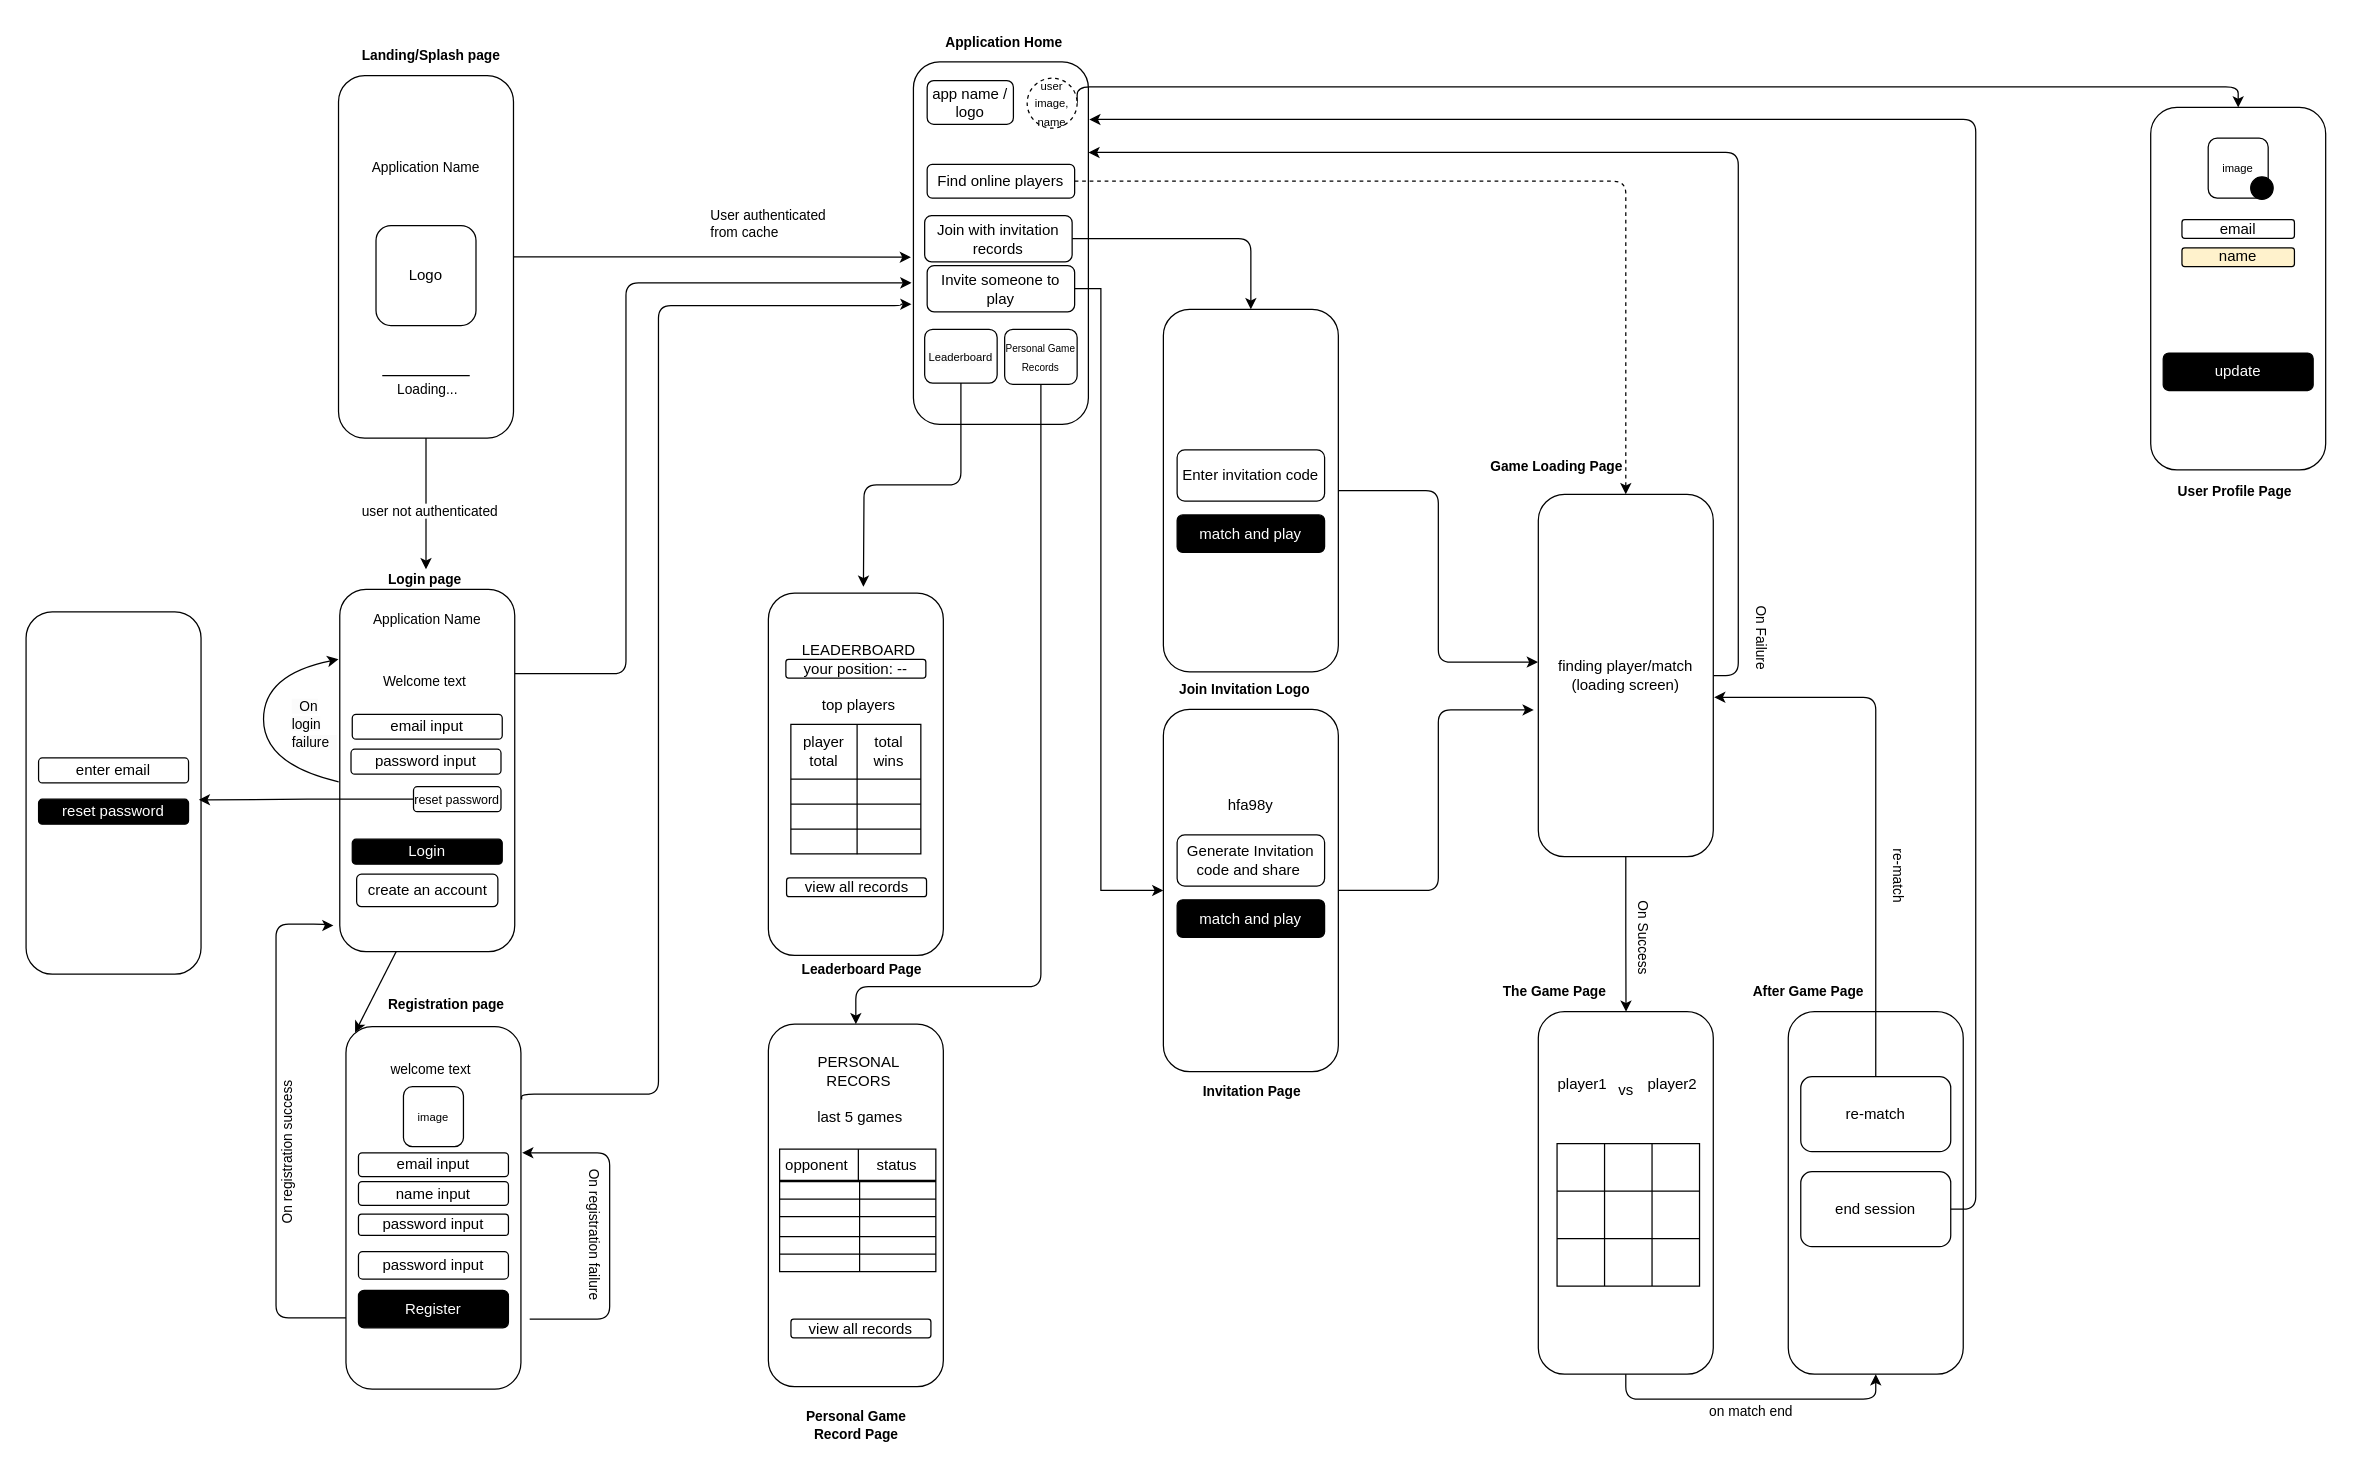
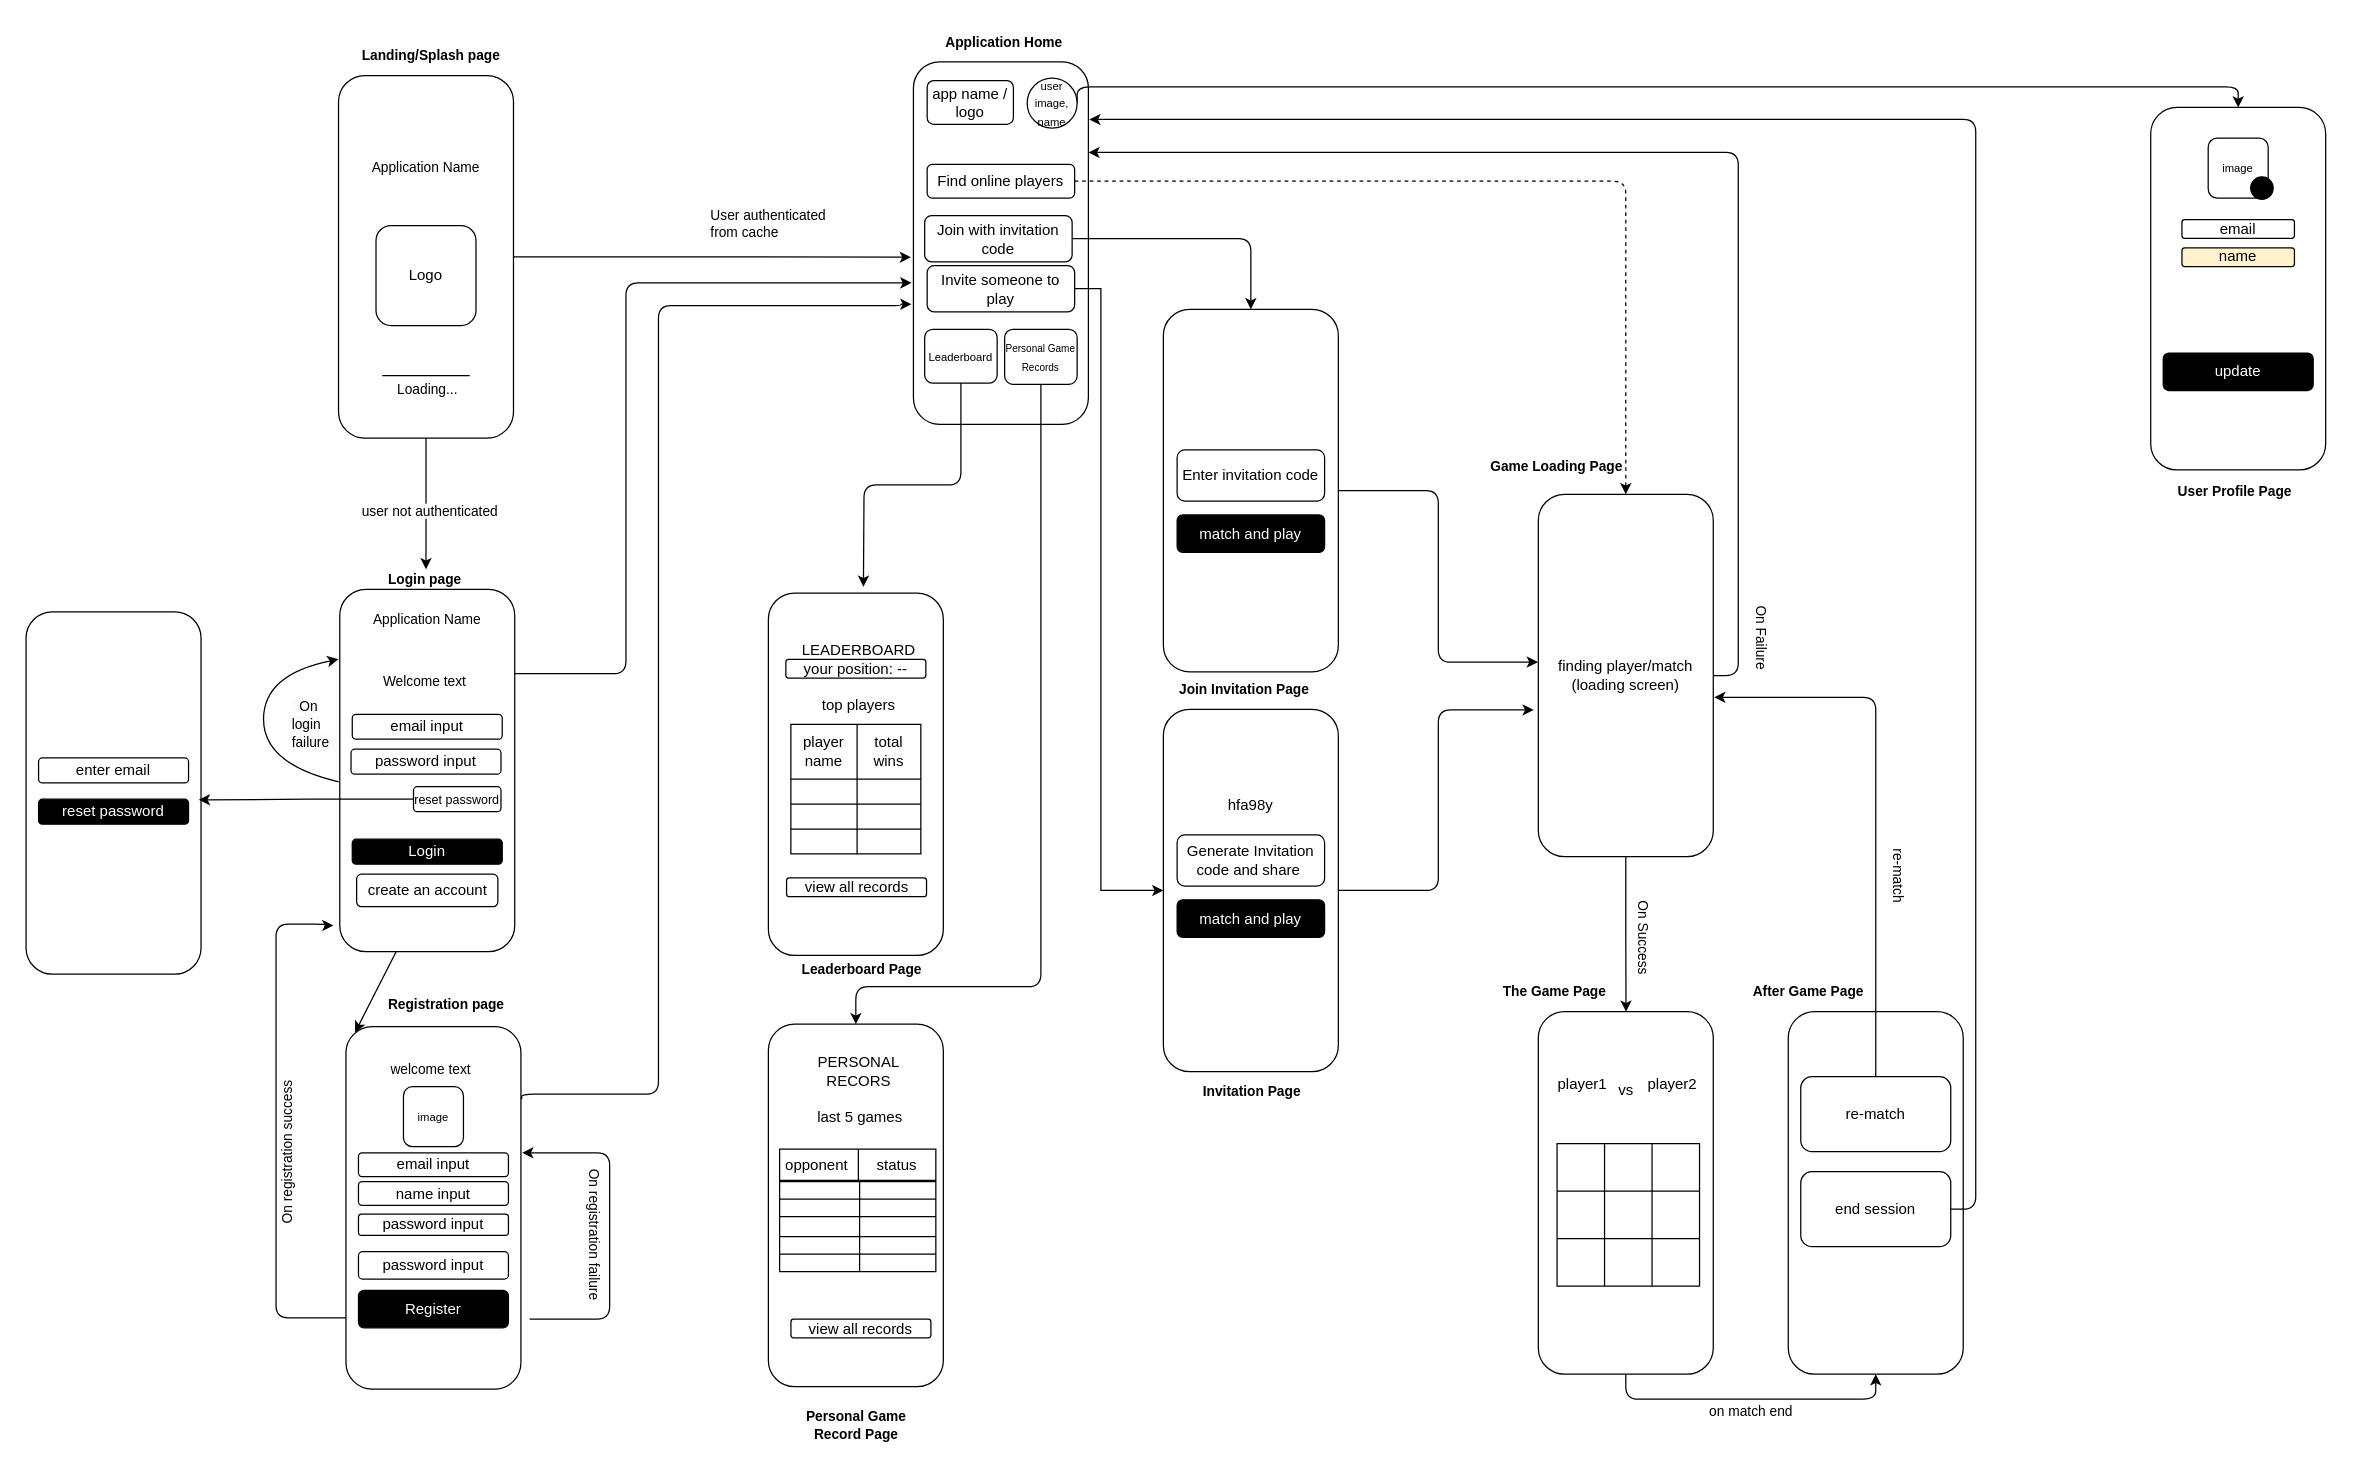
node "user image, name": style dashed -> solid
node "Join with invitation records": label "Join with invitation records" -> "Join with invitation code"
node "Join Invitation Logo": label "Join Invitation Logo" -> "Join Invitation Page"
node "player total": label "player total" -> "player name"
